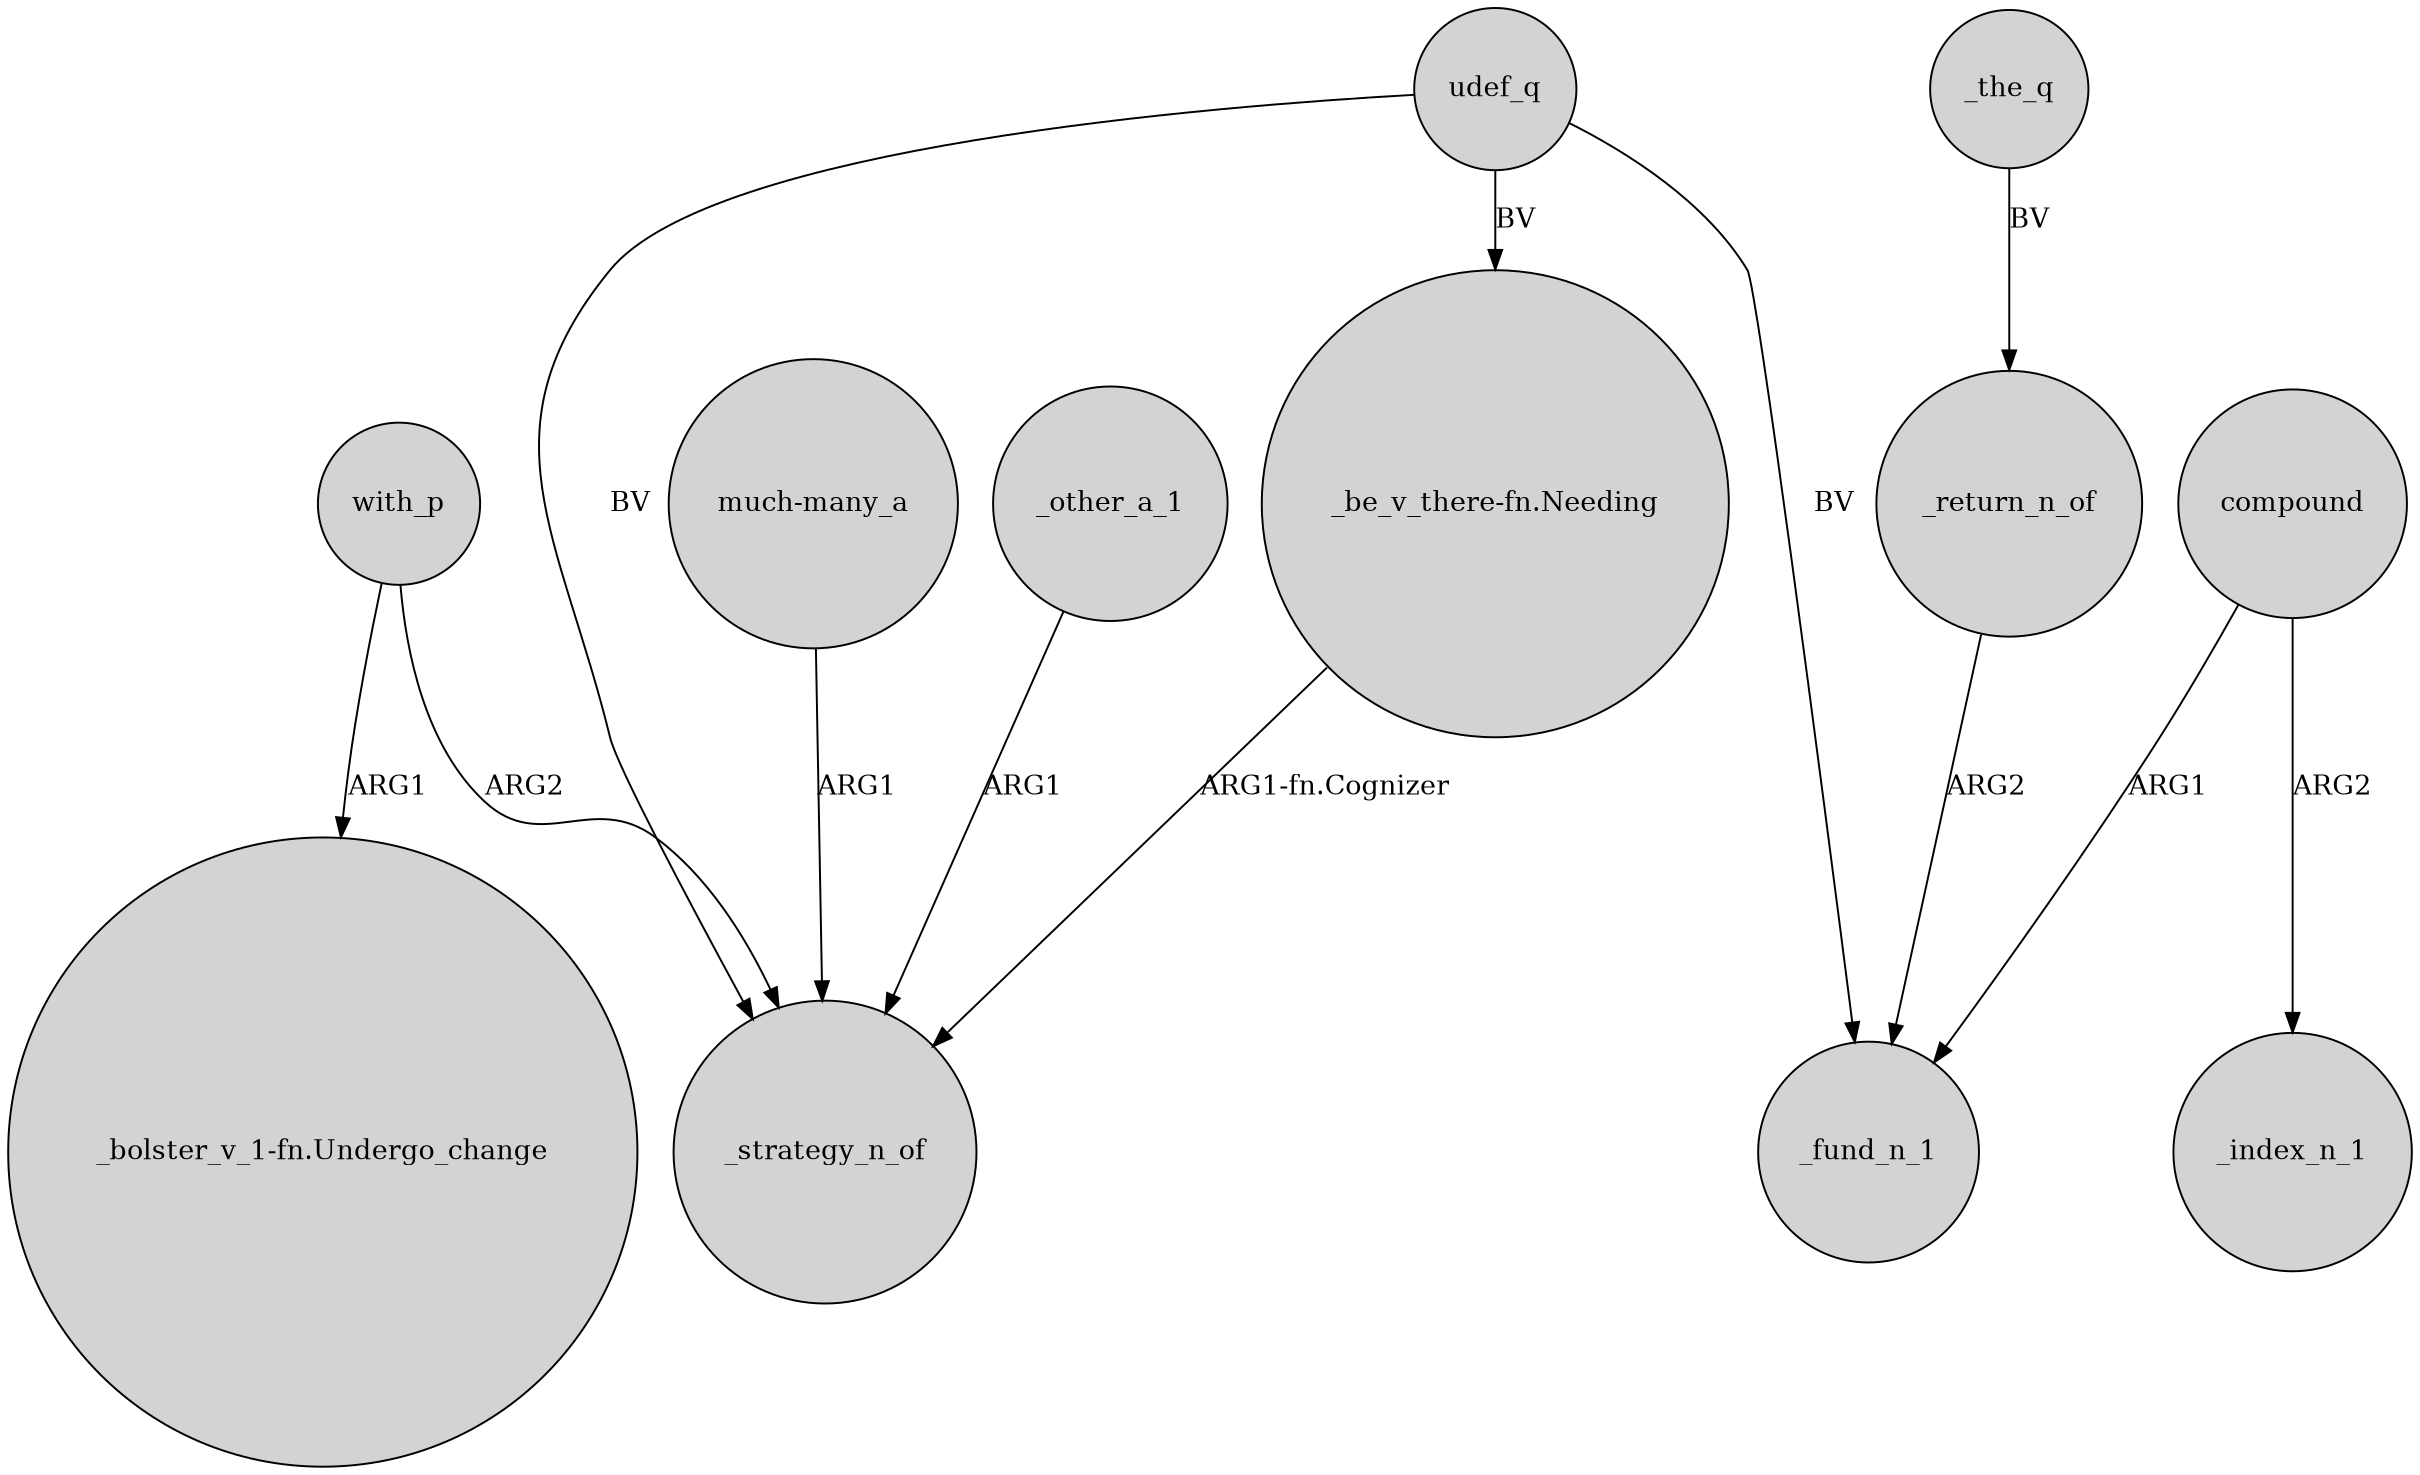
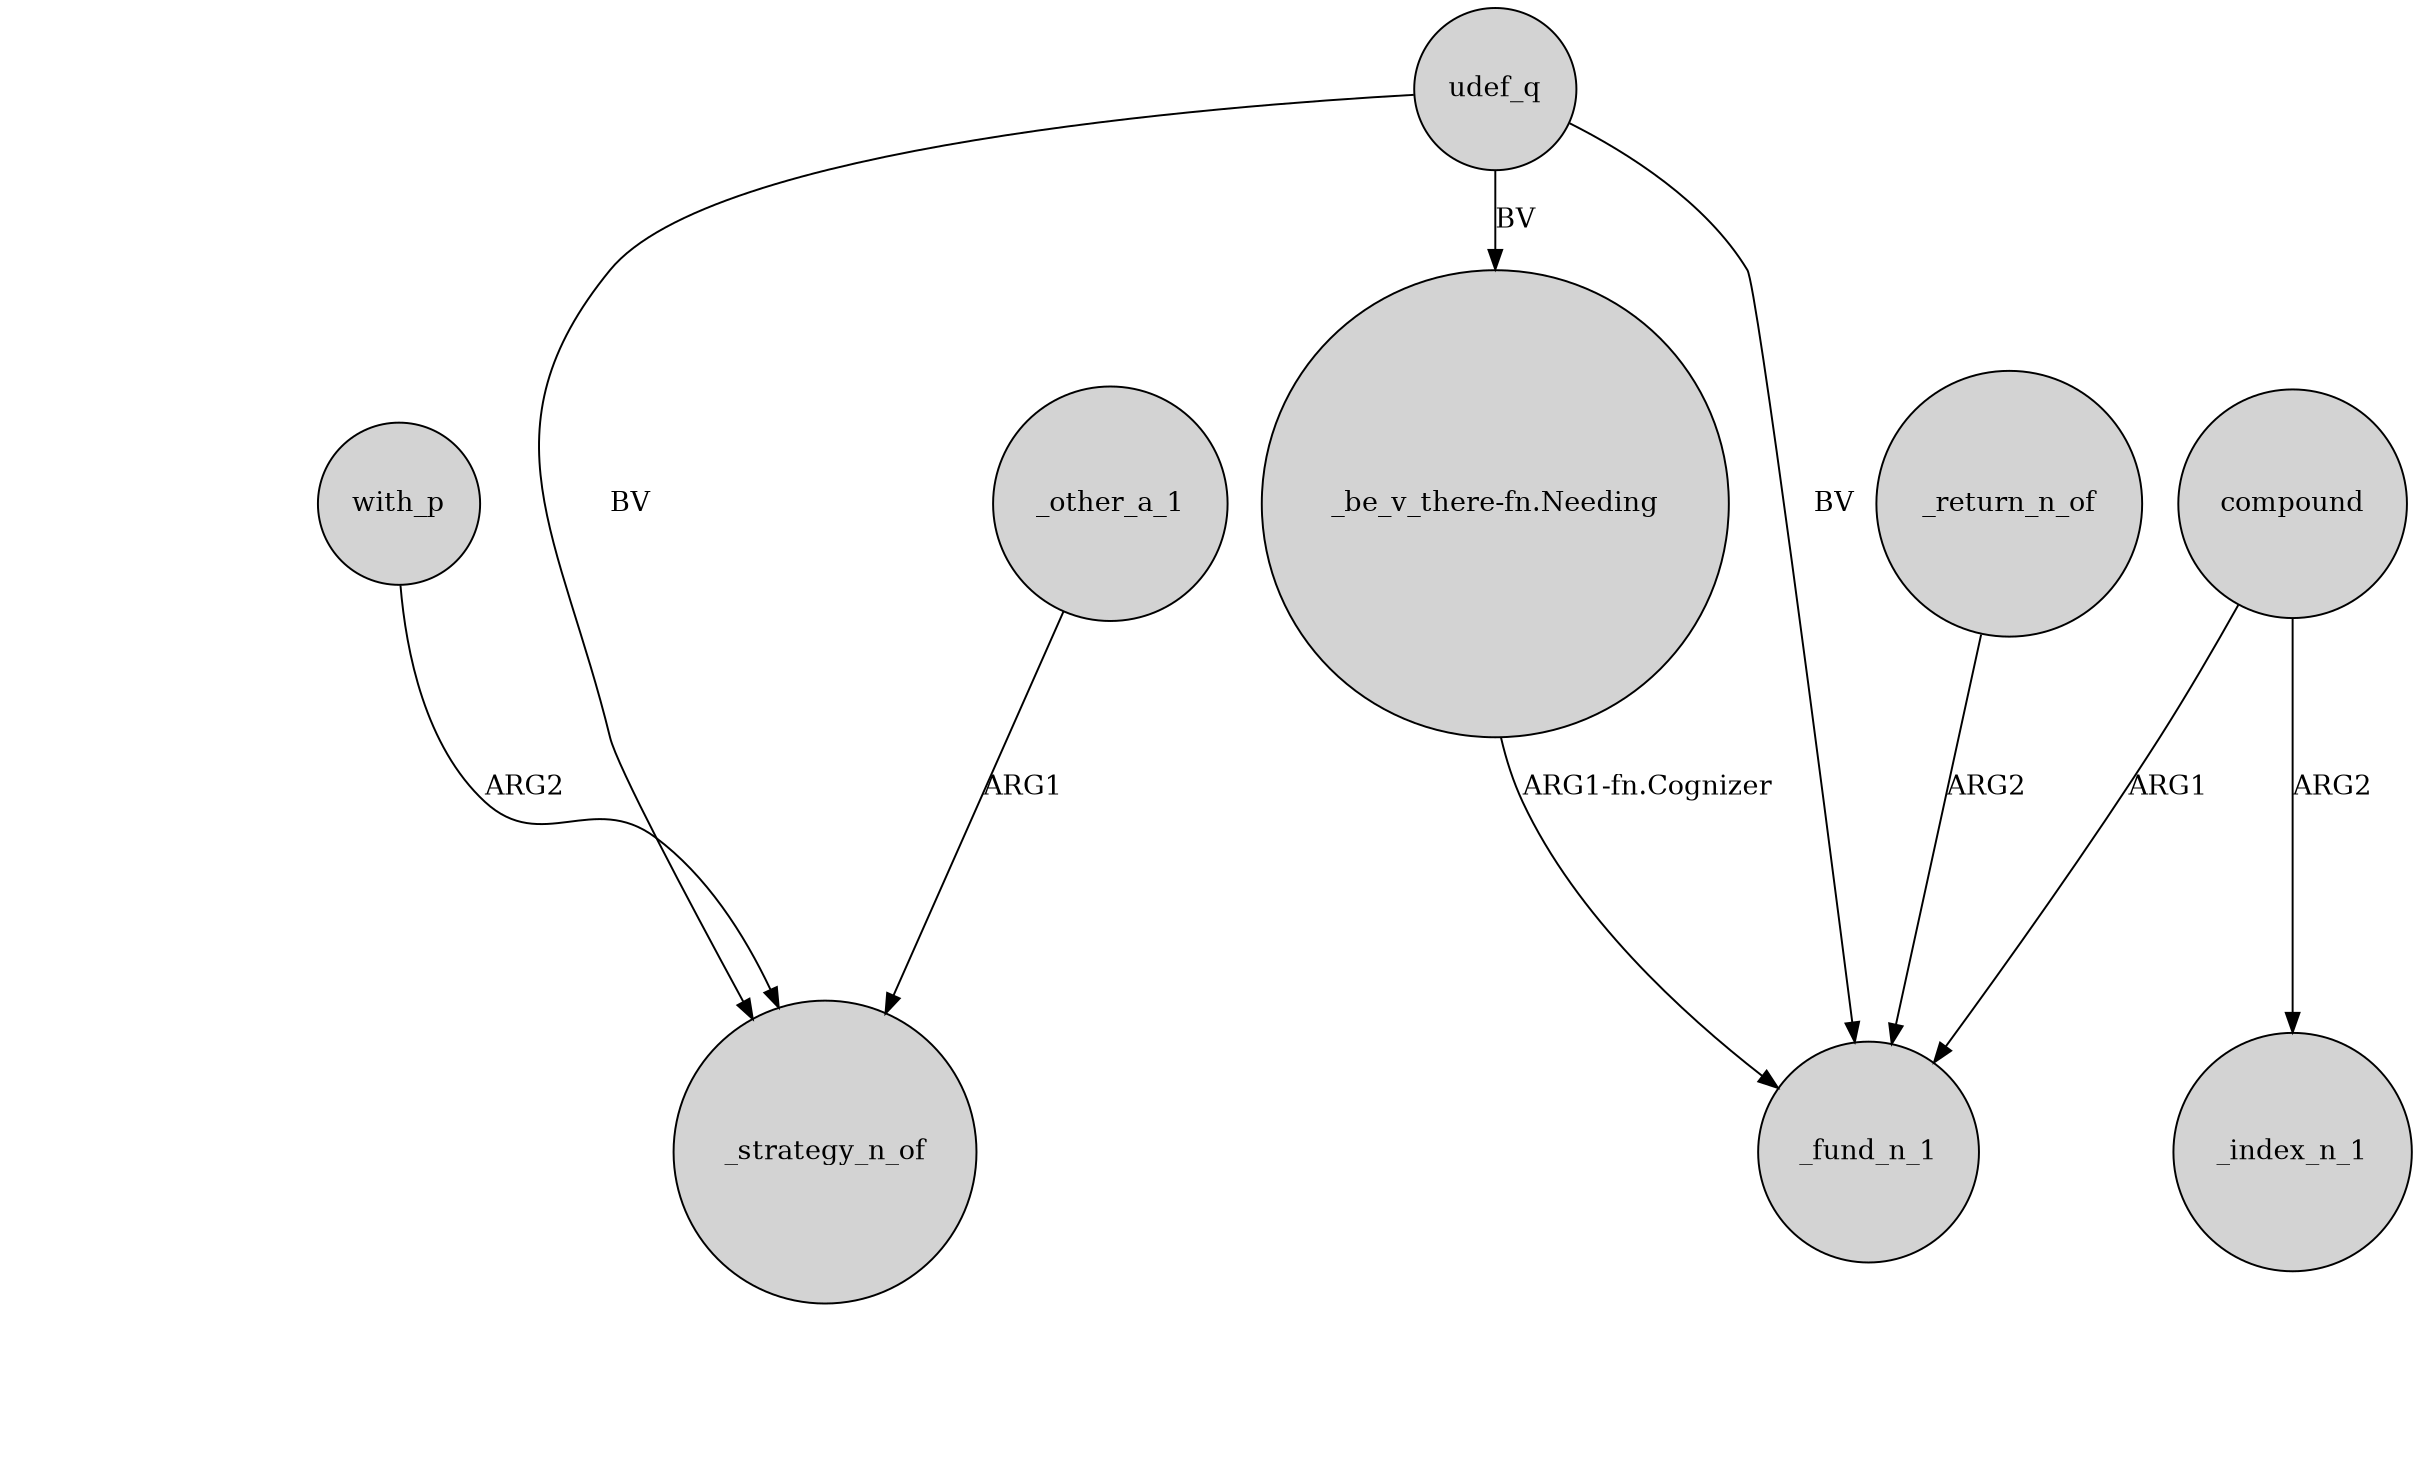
node "_the_q": removed
node "much-many_a": removed
edge "_be_v_there-fn.Needing" -> "_strategy_n_of": now "_be_v_there-fn.Needing" -> "_fund_n_1"
node "_bolster_v_1-fn.Undergo_change": removed
